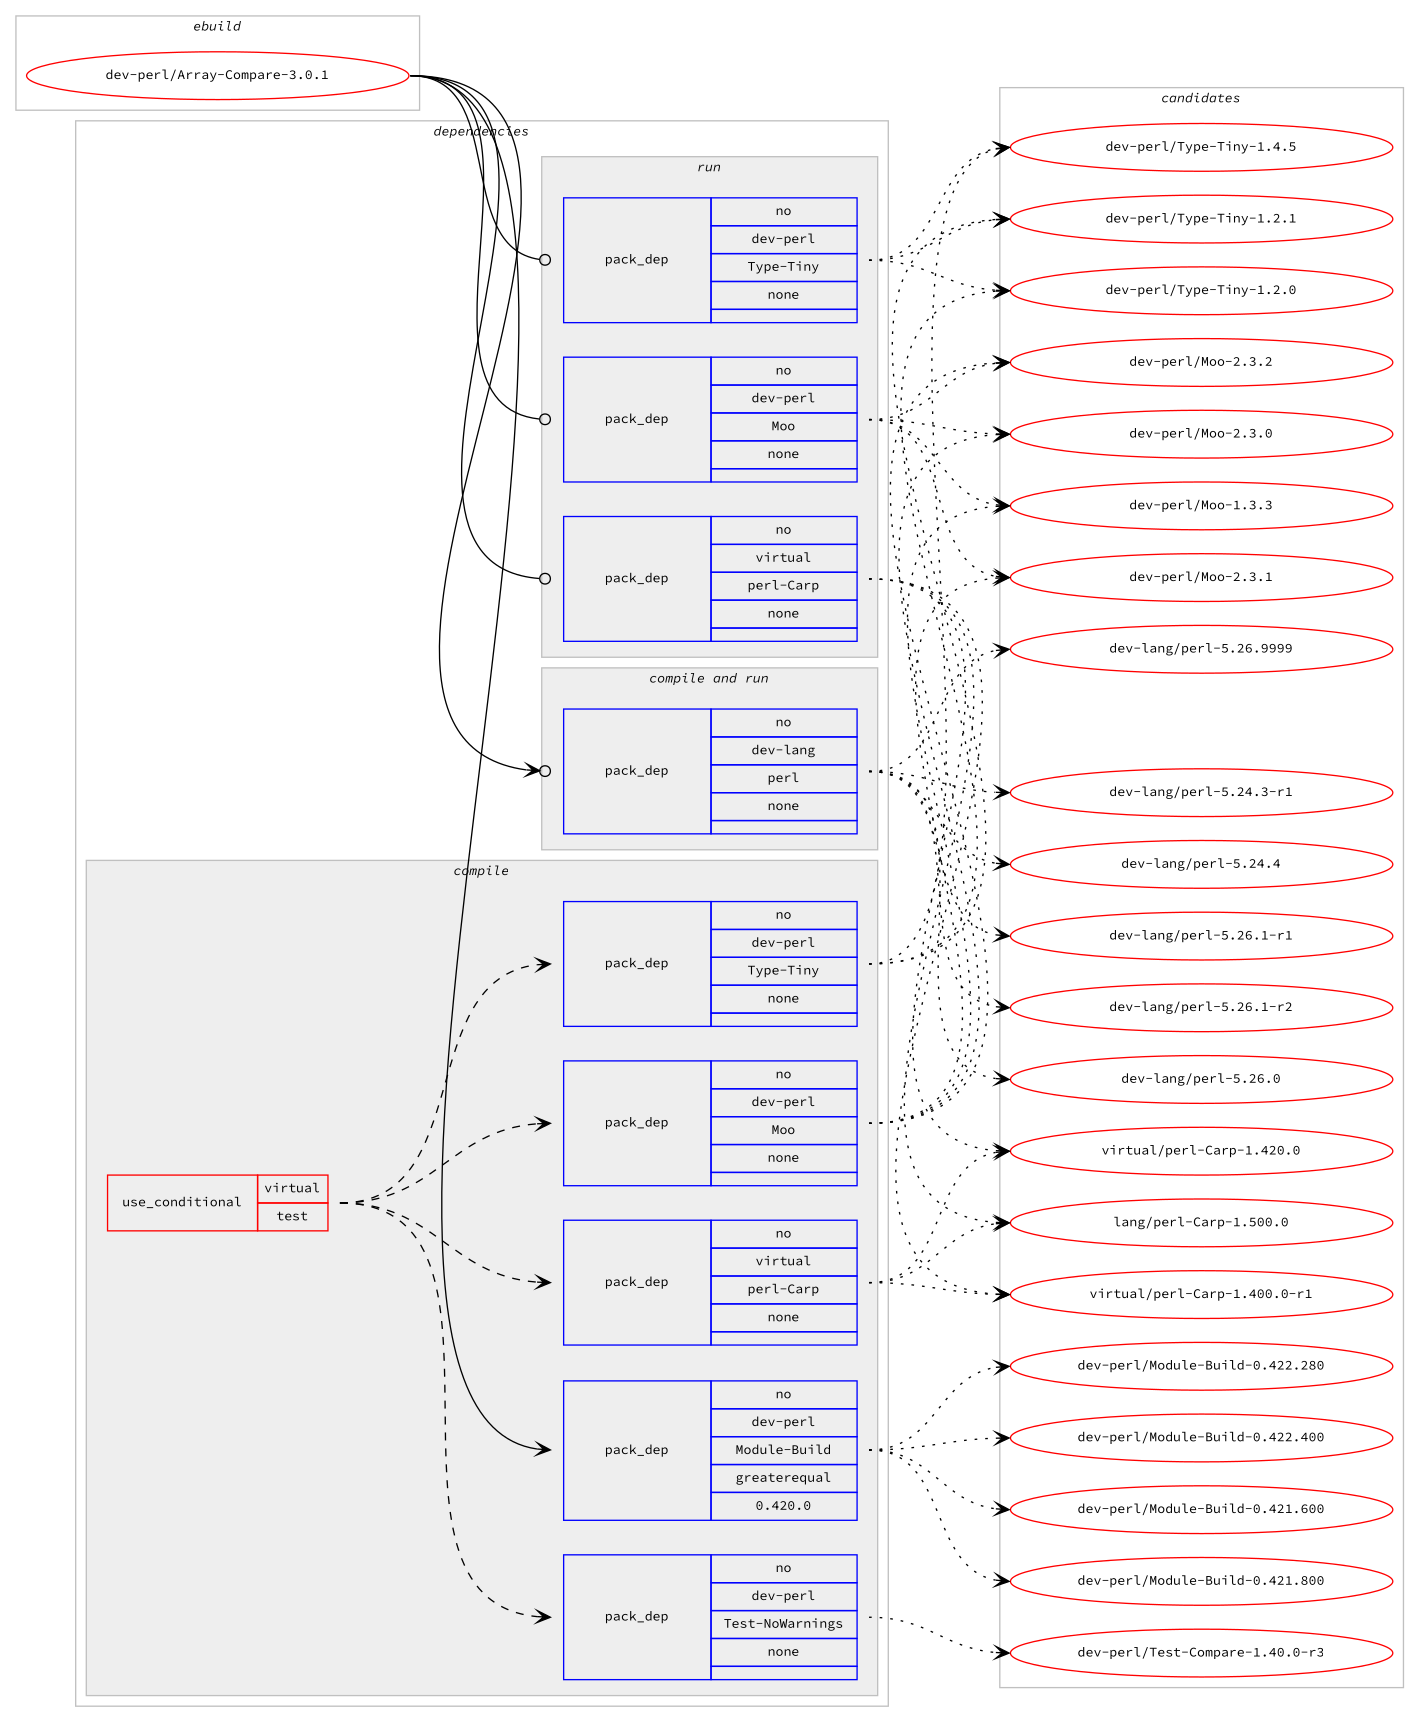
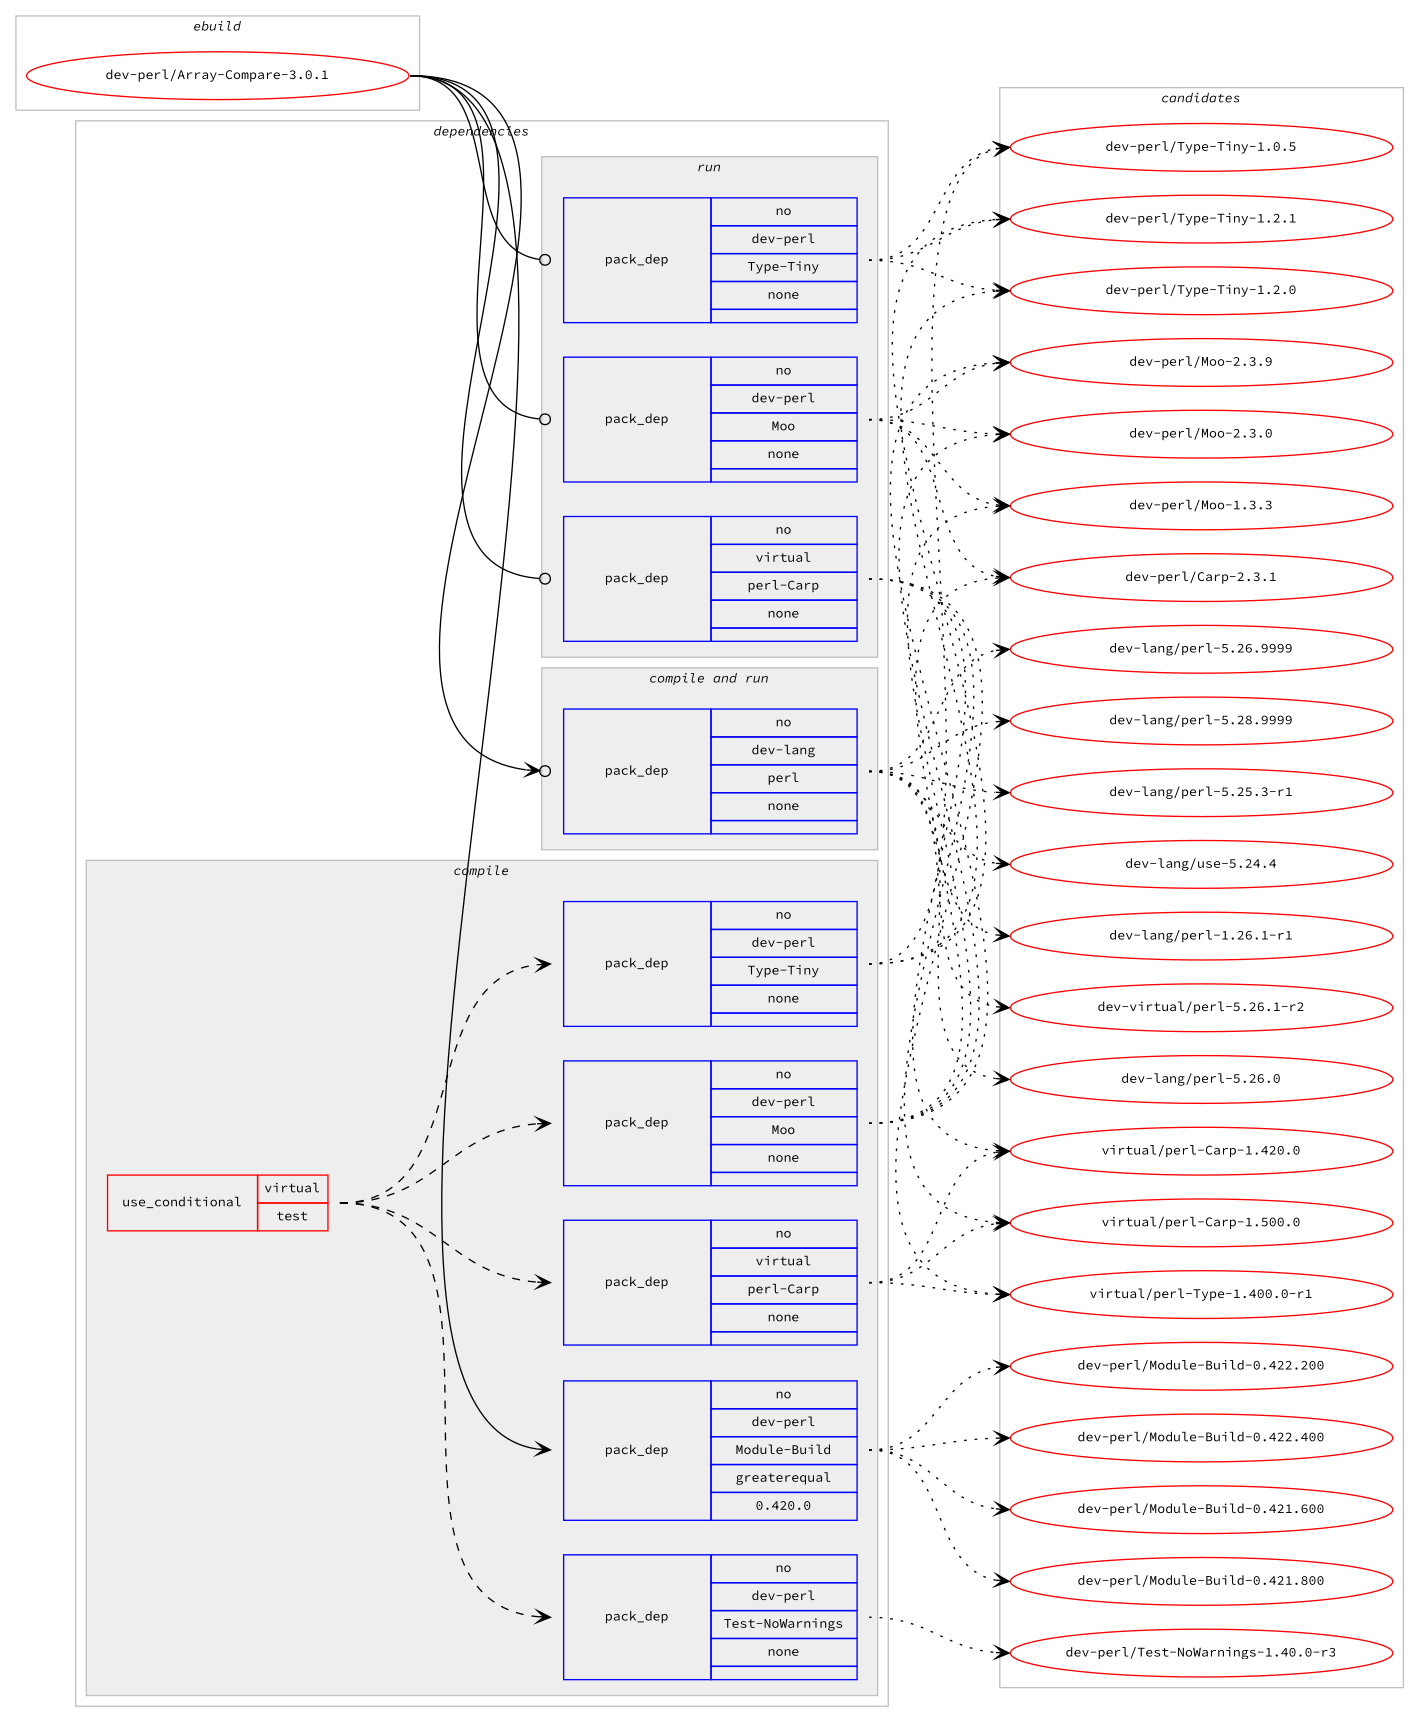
node "dev-perl/Type-Tiny-1.4.5": label "dev-perl/Type-Tiny-1.4.5" -> "dev-perl/Type-Tiny-1.0.5"
node "dev-perl/Moo-2.3.2": label "dev-perl/Moo-2.3.2" -> "dev-perl/Moo-2.3.9"
node "dev-perl/Moo-2.3.1": label "dev-perl/Moo-2.3.1" -> "dev-perl/Carp-2.3.1"
node "dev-lang/perl-5.28.9999": added
node "dev-lang/perl-5.24.3-r1": label "dev-lang/perl-5.24.3-r1" -> "dev-lang/perl-5.25.3-r1"
node "dev-lang/perl-5.24.4": label "dev-lang/perl-5.24.4" -> "dev-lang/use-5.24.4"
node "dev-lang/perl-5.26.1-r1": label "dev-lang/perl-5.26.1-r1" -> "dev-lang/perl-1.26.1-r1"
node "dev-lang/perl-5.26.1-r2": label "dev-lang/perl-5.26.1-r2" -> "dev-virtual/perl-5.26.1-r2"
node "lang/perl-Carp-1.500.0": label "lang/perl-Carp-1.500.0" -> "virtual/perl-Carp-1.500.0"
node "virtual/perl-Carp-1.400.0-r1": label "virtual/perl-Carp-1.400.0-r1" -> "virtual/perl-Type-1.400.0-r1"
node "dev-perl/Module-Build-0.422.280": label "dev-perl/Module-Build-0.422.280" -> "dev-perl/Module-Build-0.422.200"
node "dev-perl/Test-Compare-1.40.0-r3": label "dev-perl/Test-Compare-1.40.0-r3" -> "dev-perl/Test-NoWarnings-1.40.0-r3"
